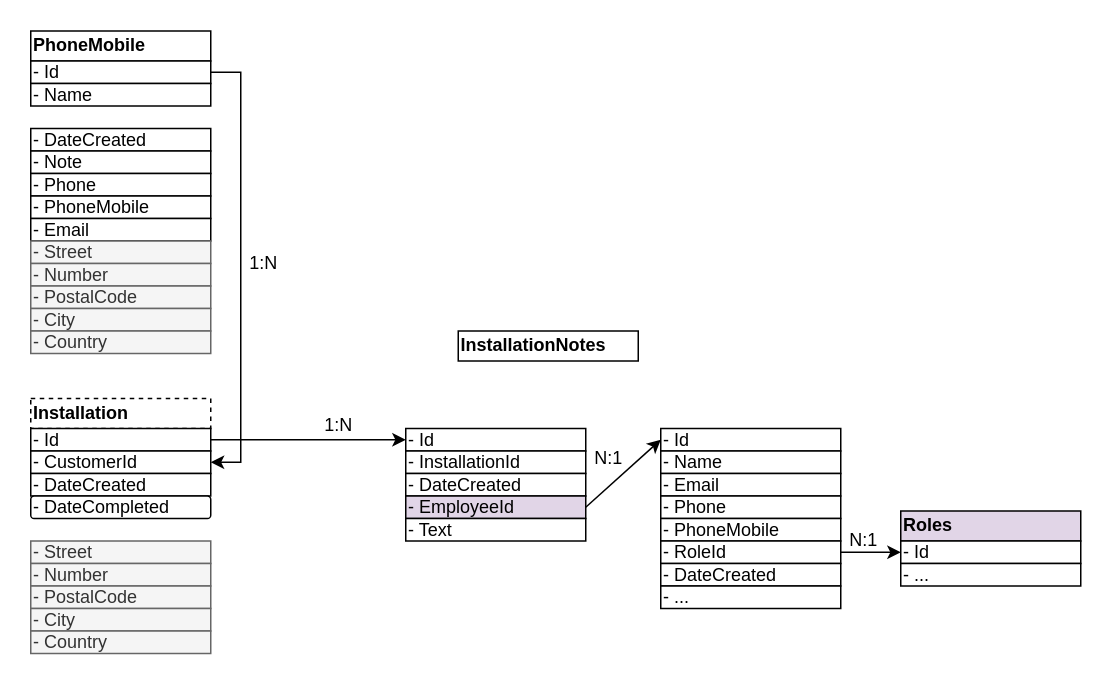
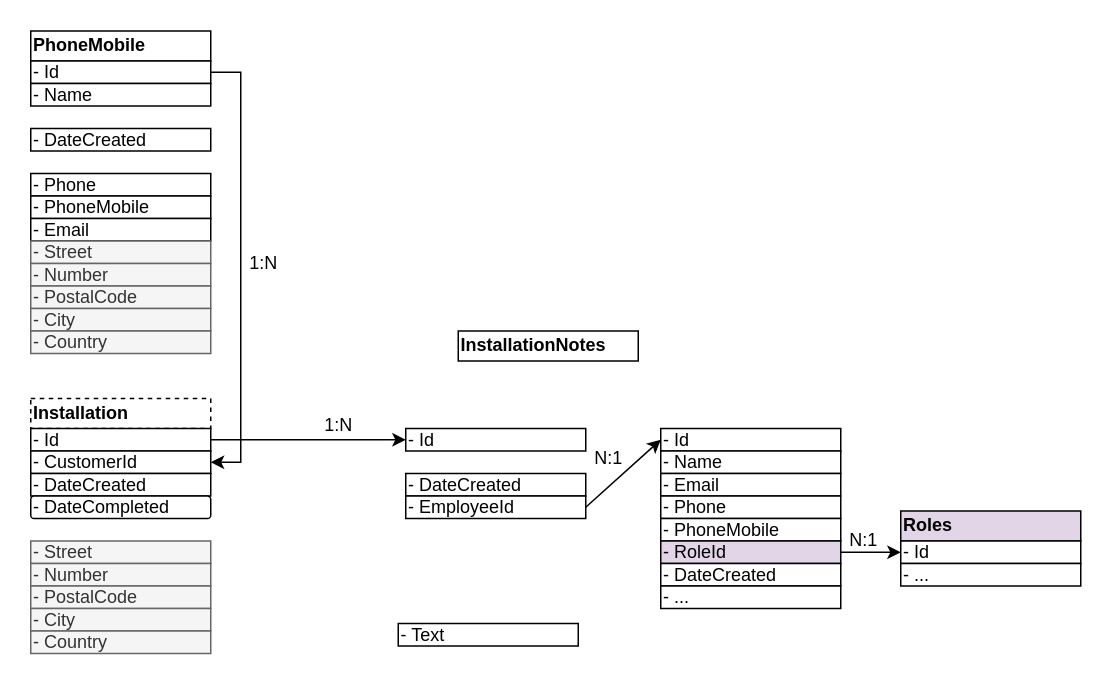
node "- Note": removed
node "- InstallationId": removed
node "- EmployeeId": fillcolor #e1d5e7 -> #ffffff
node "- Text": moved (496, 530) -> (488, 635)
node "- RoleId": fillcolor #ffffff -> #e1d5e7
